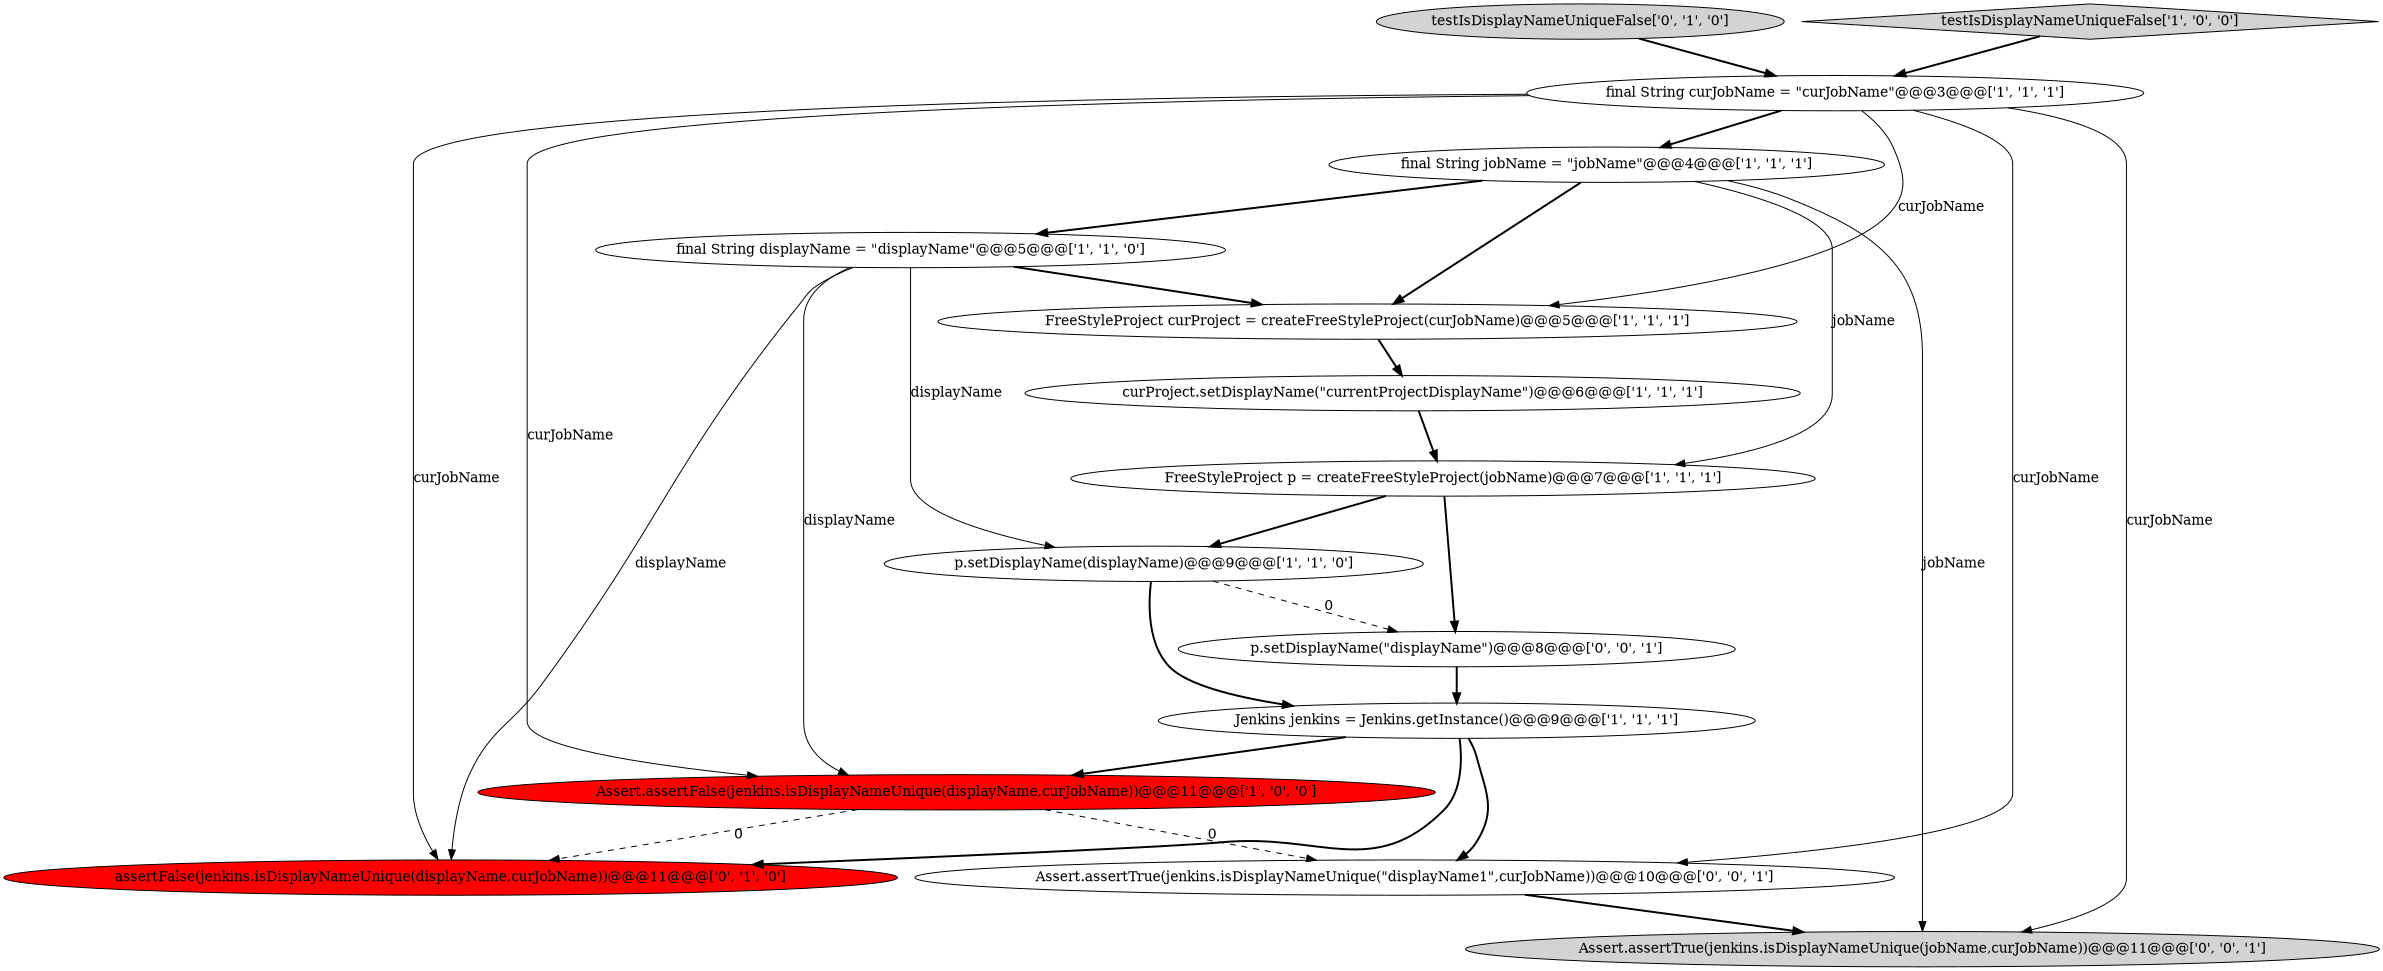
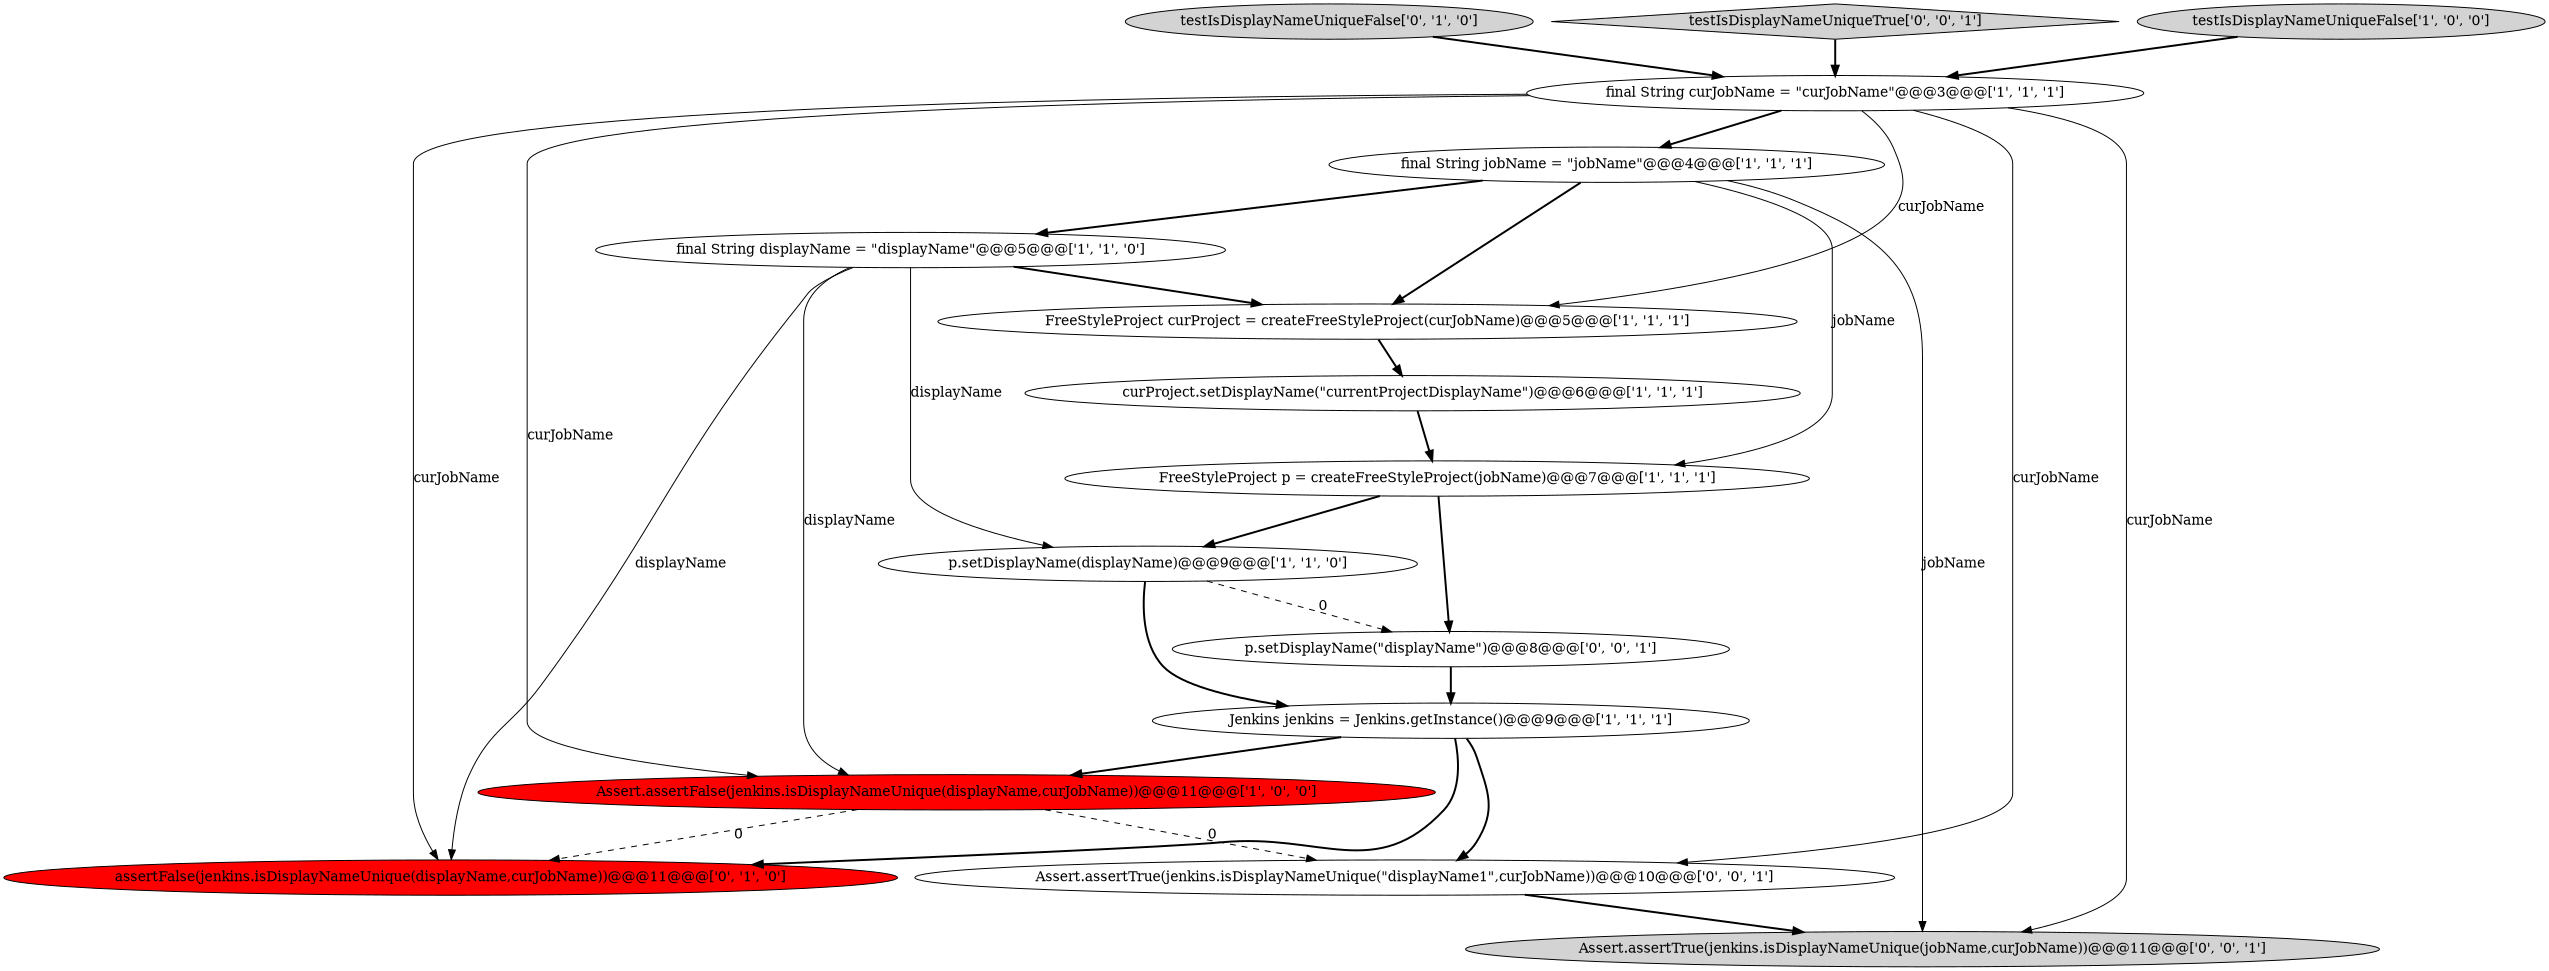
node "testIsDisplayNameUniqueTrue['0', '0', '1']": added
node "testIsDisplayNameUniqueFalse['1', '0', '0']": shape diamond -> ellipse
